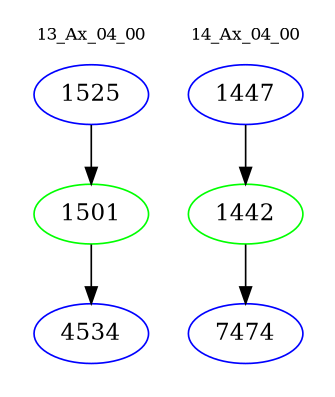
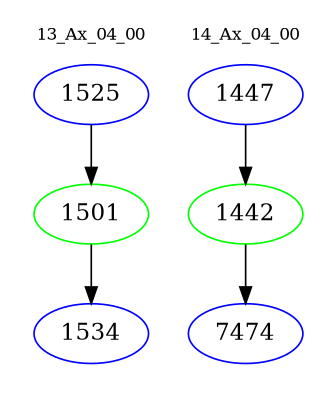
node "4534": label "4534" -> "1534"
